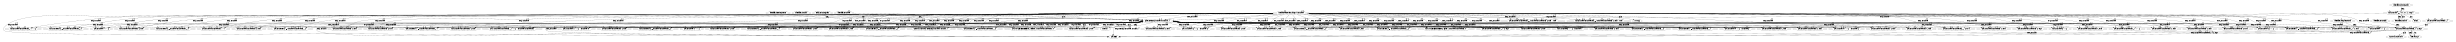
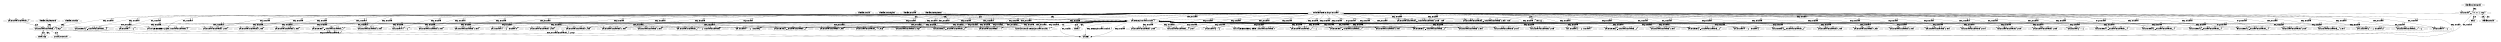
node "(Block,mus_song_len)": label "(Block,mus_song_len)" -> "(Identifier,mus_song_len)"
node "(After,memcmp(mus_data, mus_hdr, 4))": label "(After,memcmp(mus_data, mus_hdr, 4))" -> "(Call,memcmp(mus_data, mus_hdr, 4))"
edge "(MethodParameterIn,uint8_t *mus_data)" -> "(Call,RET)": label "DDG: mus_data" -> "DDG: mus_hdr"
edge "(Call,mus_data[9] << 8)" -> "(Call,RET)": now "(Call,mus_hdr[] = { 'M', 'U', 'S', 0x1A })" -> "(Call,RET)"
